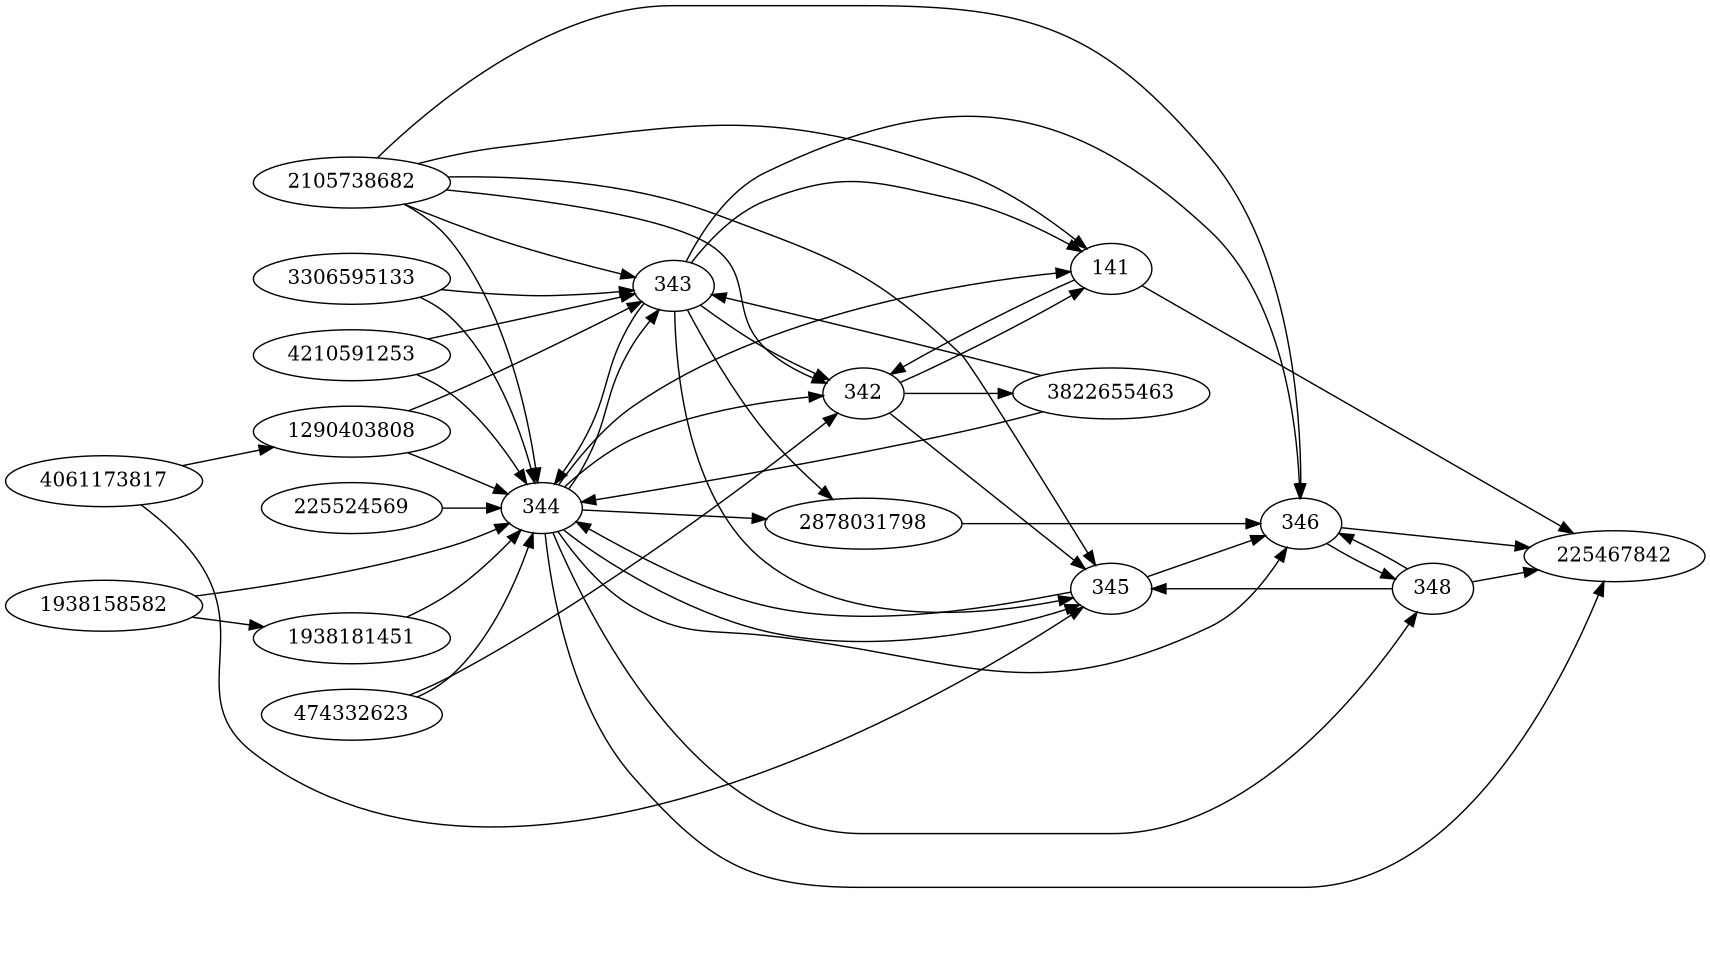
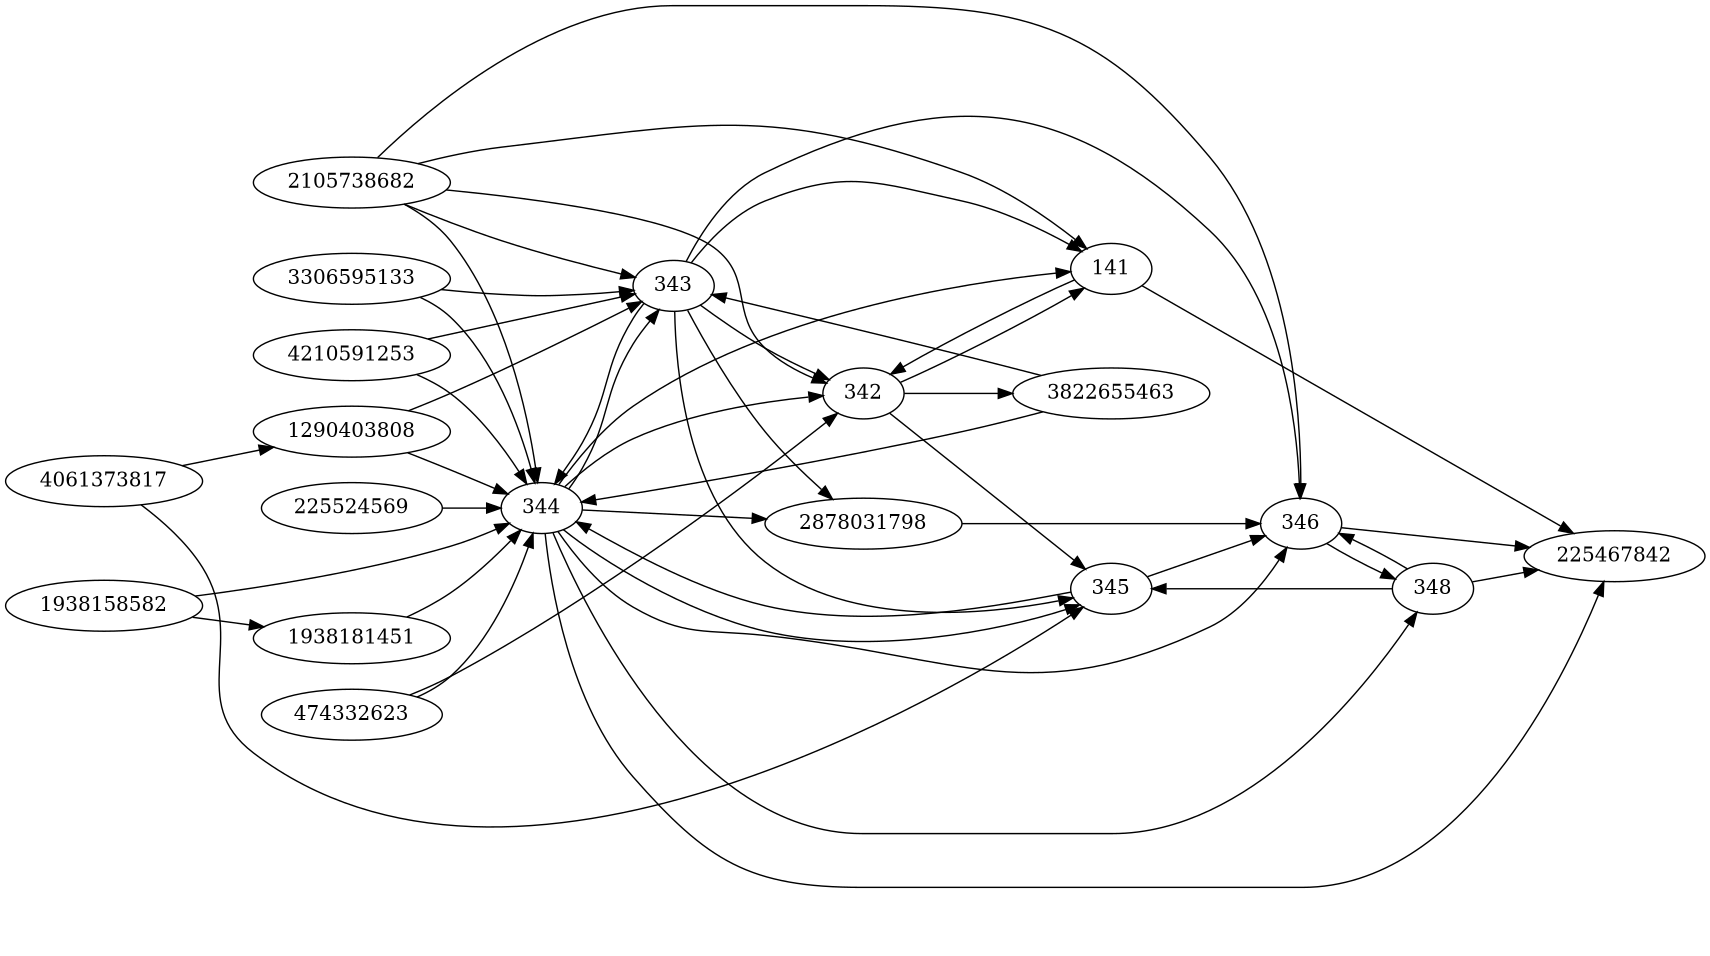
edge "2105738682" -> "345": removed
node "4061173817": label "4061173817" -> "4061373817"
